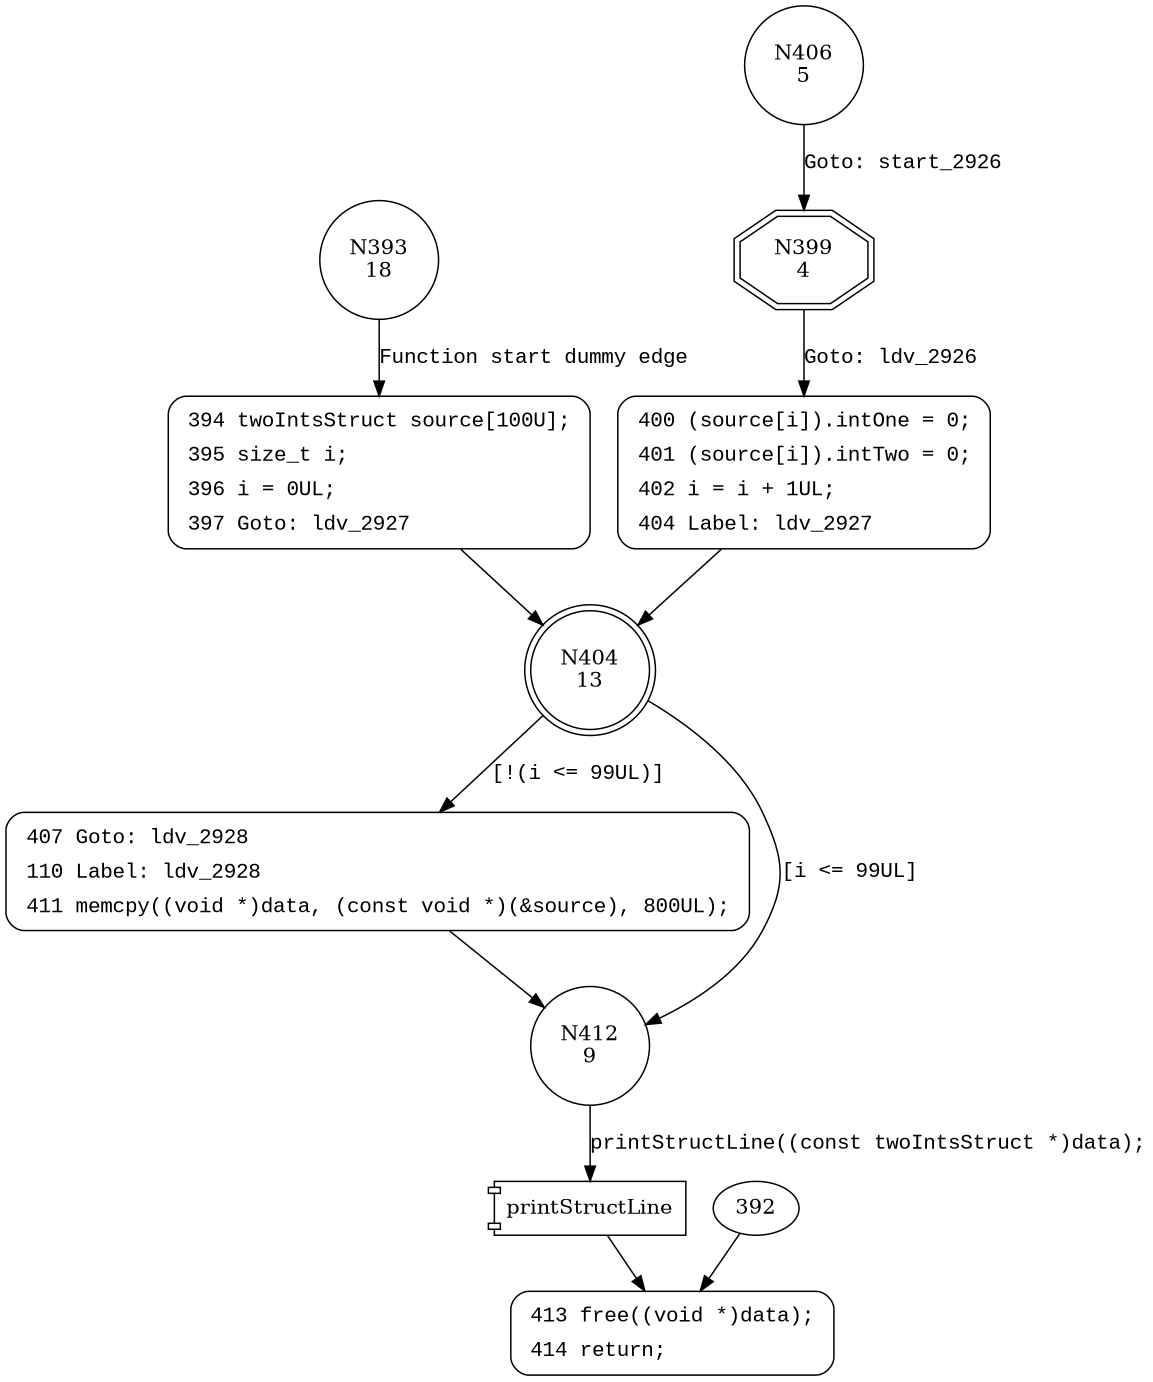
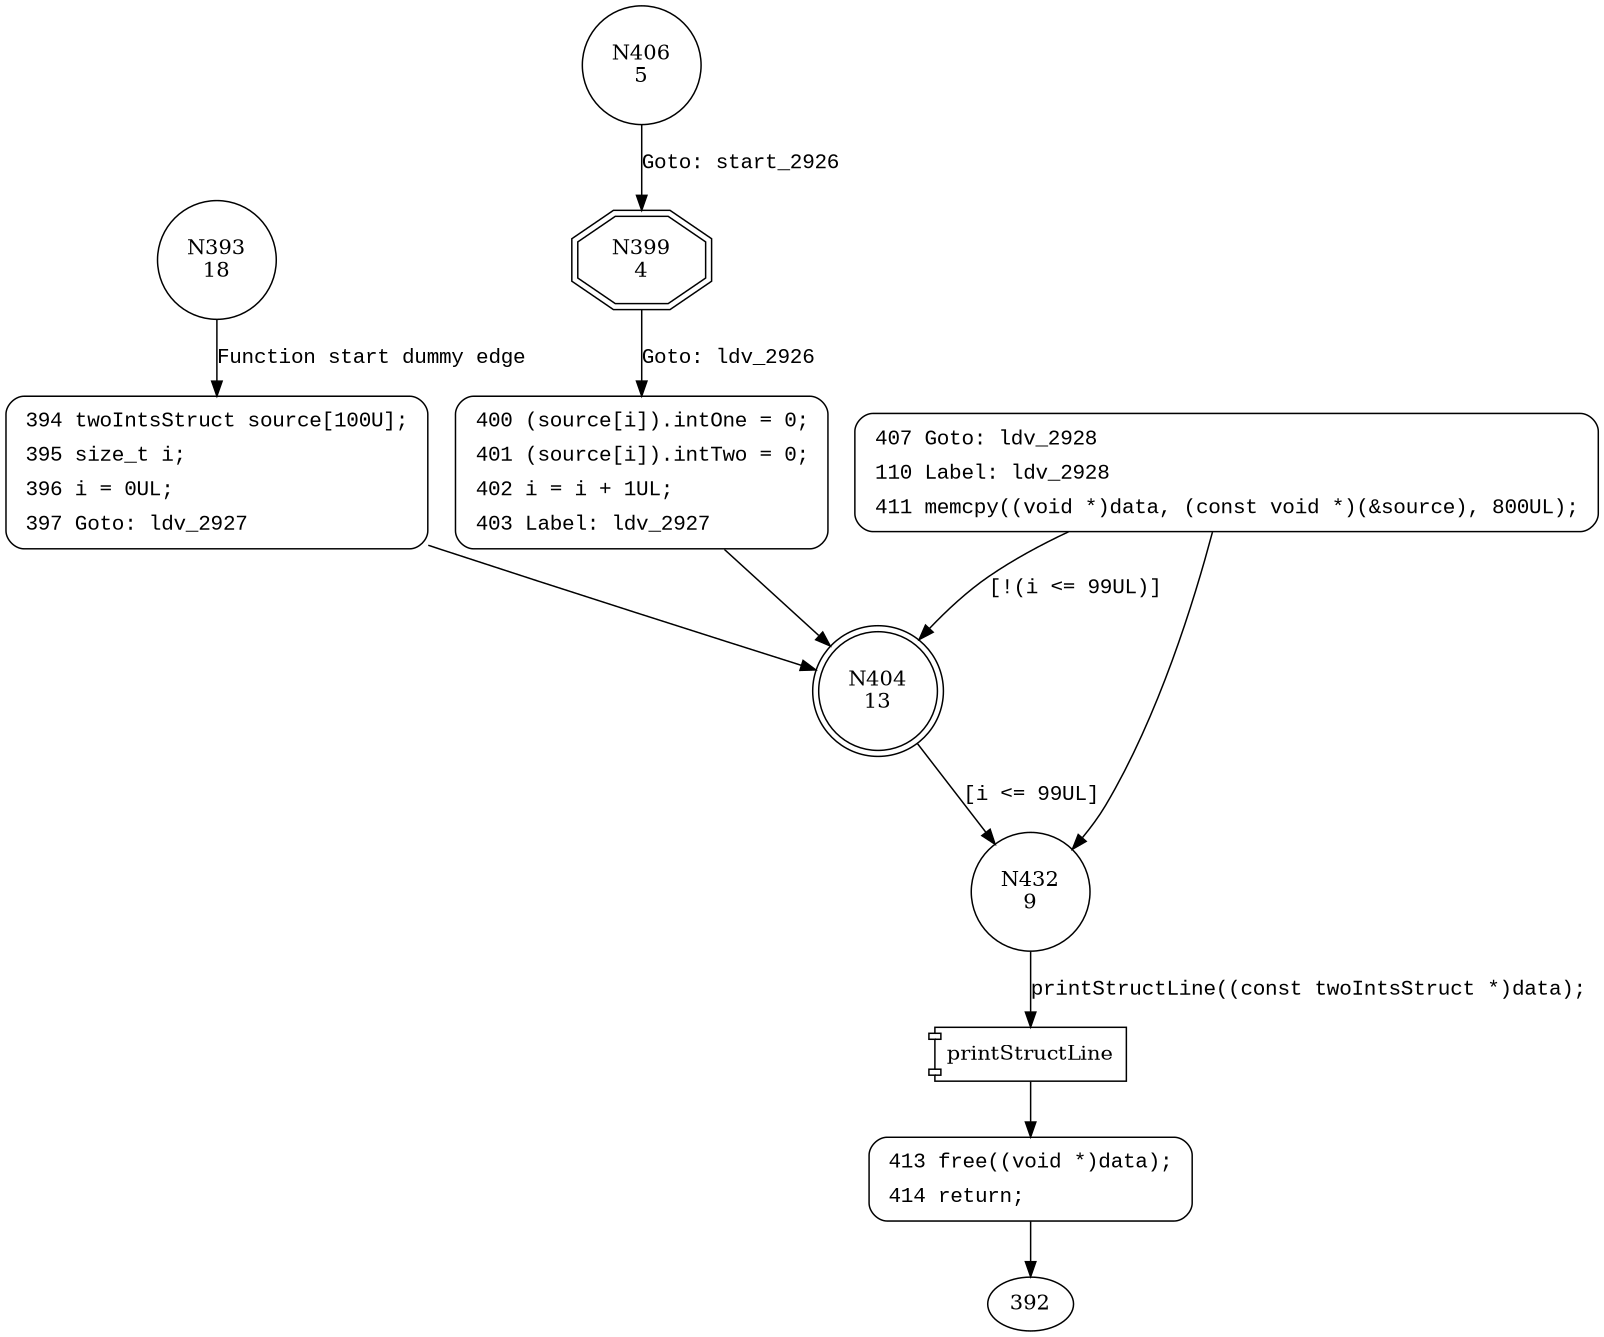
node "400": text "404" -> "403"
edge "N404 13" -> "407": reversed
node "N412 9": label "N412 9" -> "N432 9"
edge "392" -> "413": reversed
